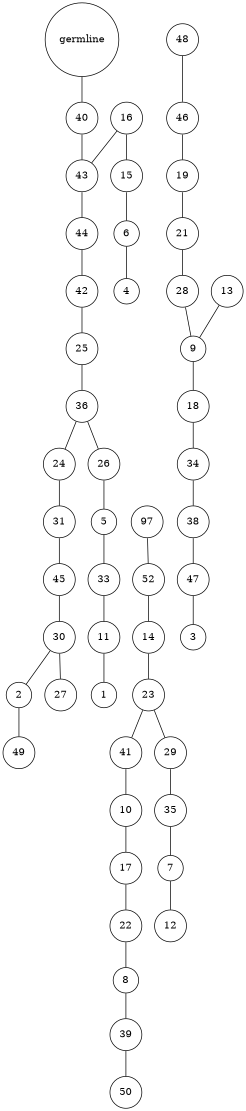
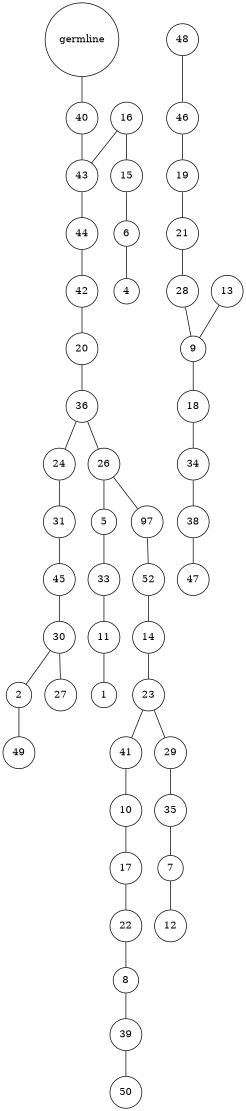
node "25": label "25" -> "20"
edge "26" -- "97": added
node "3": removed
